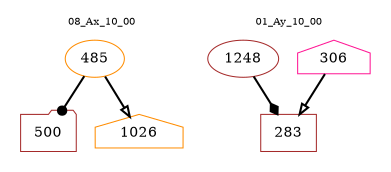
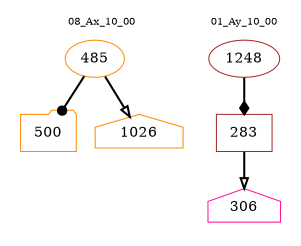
edge "306" -> "283": reversed
node "500": color brown -> darkorange
